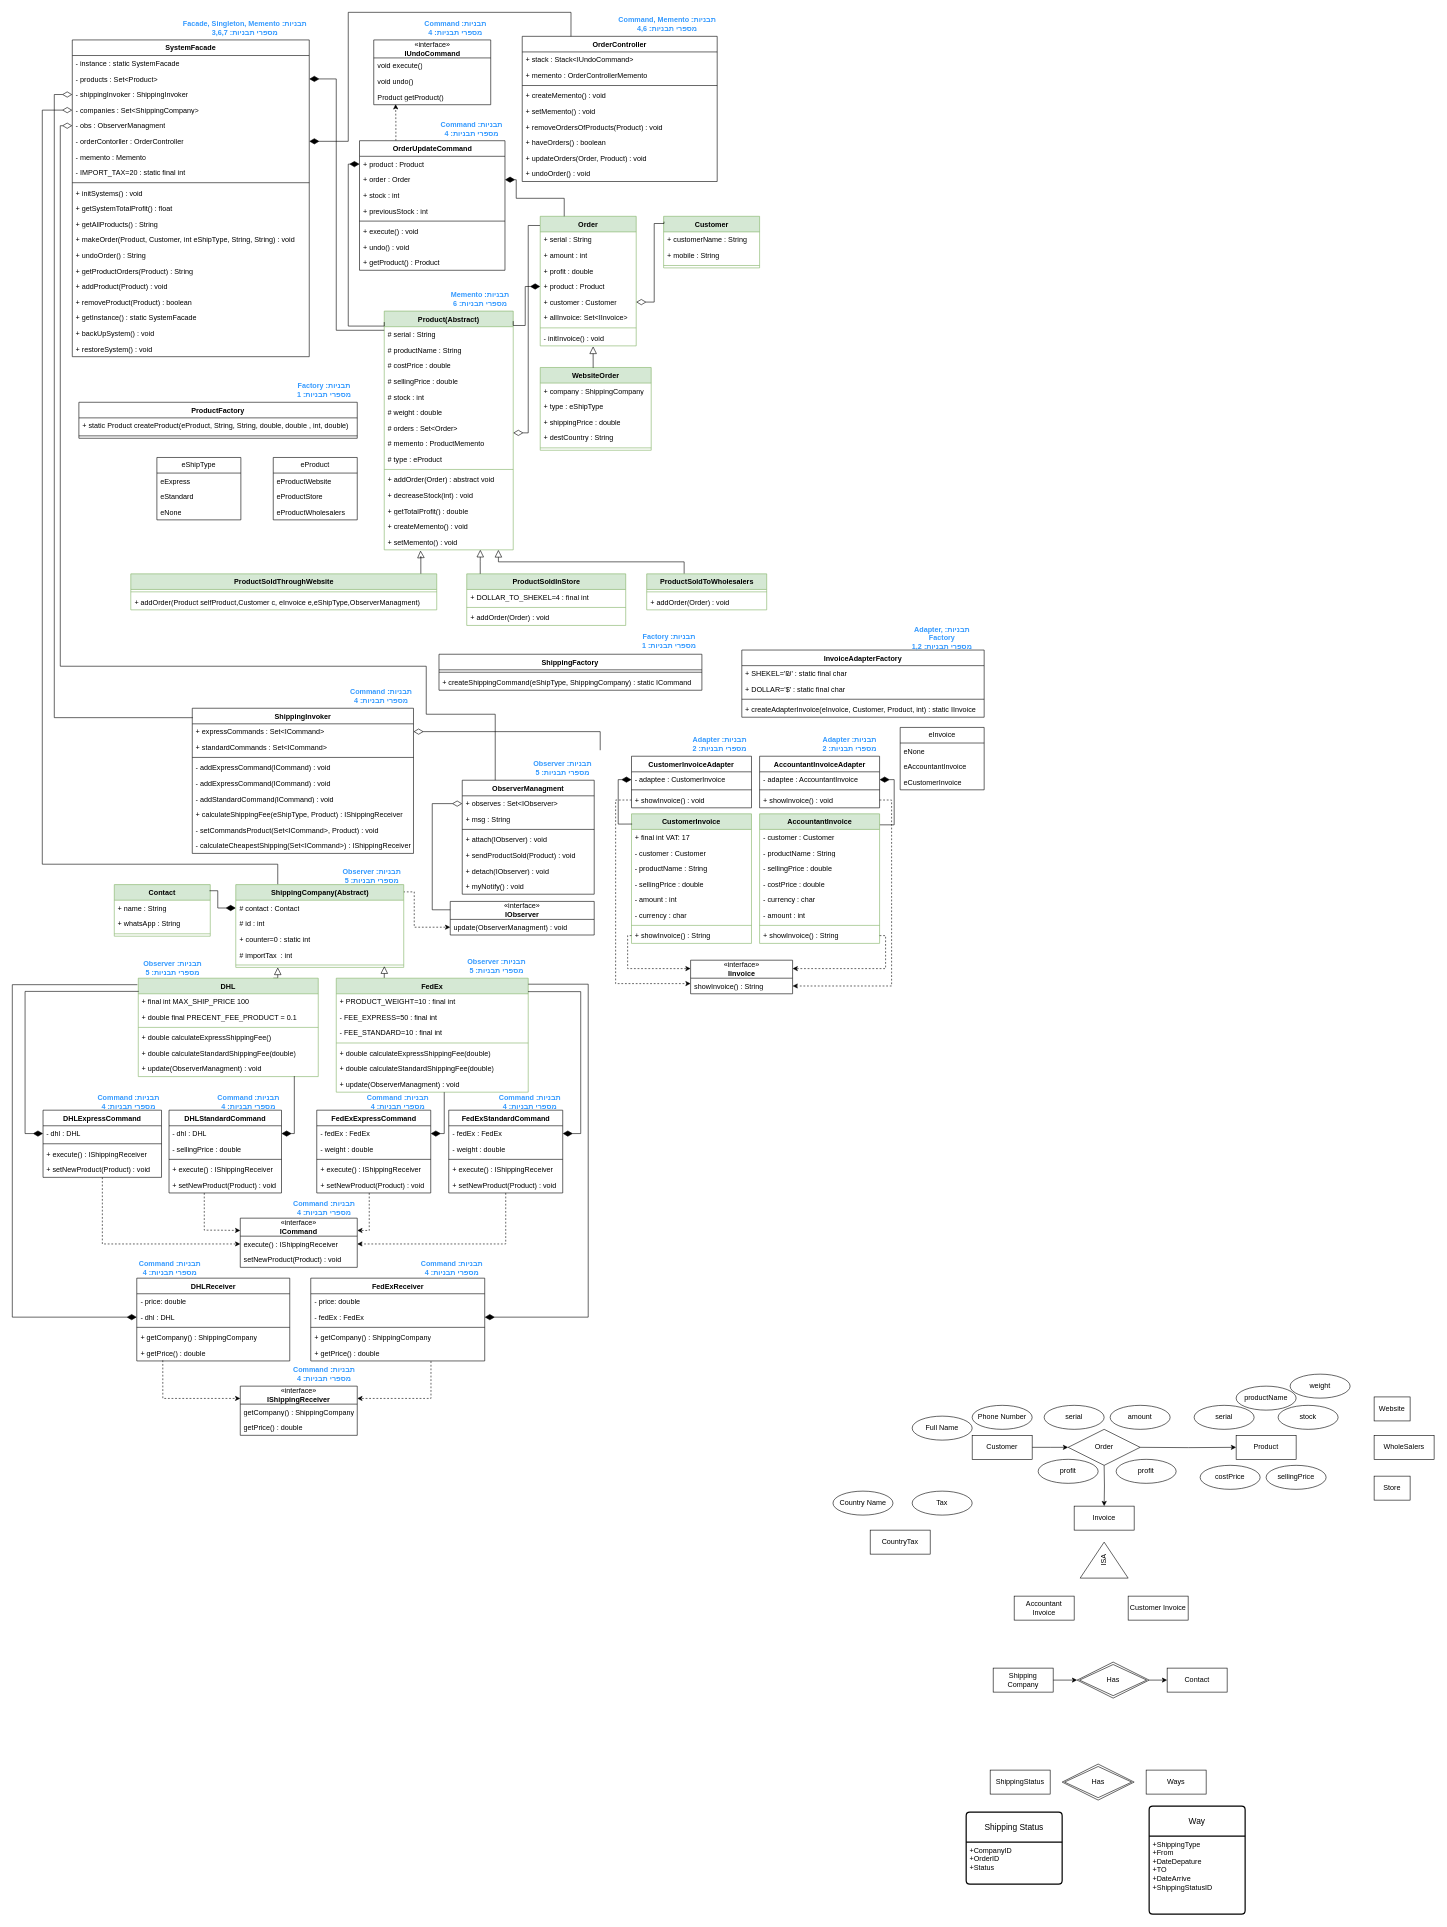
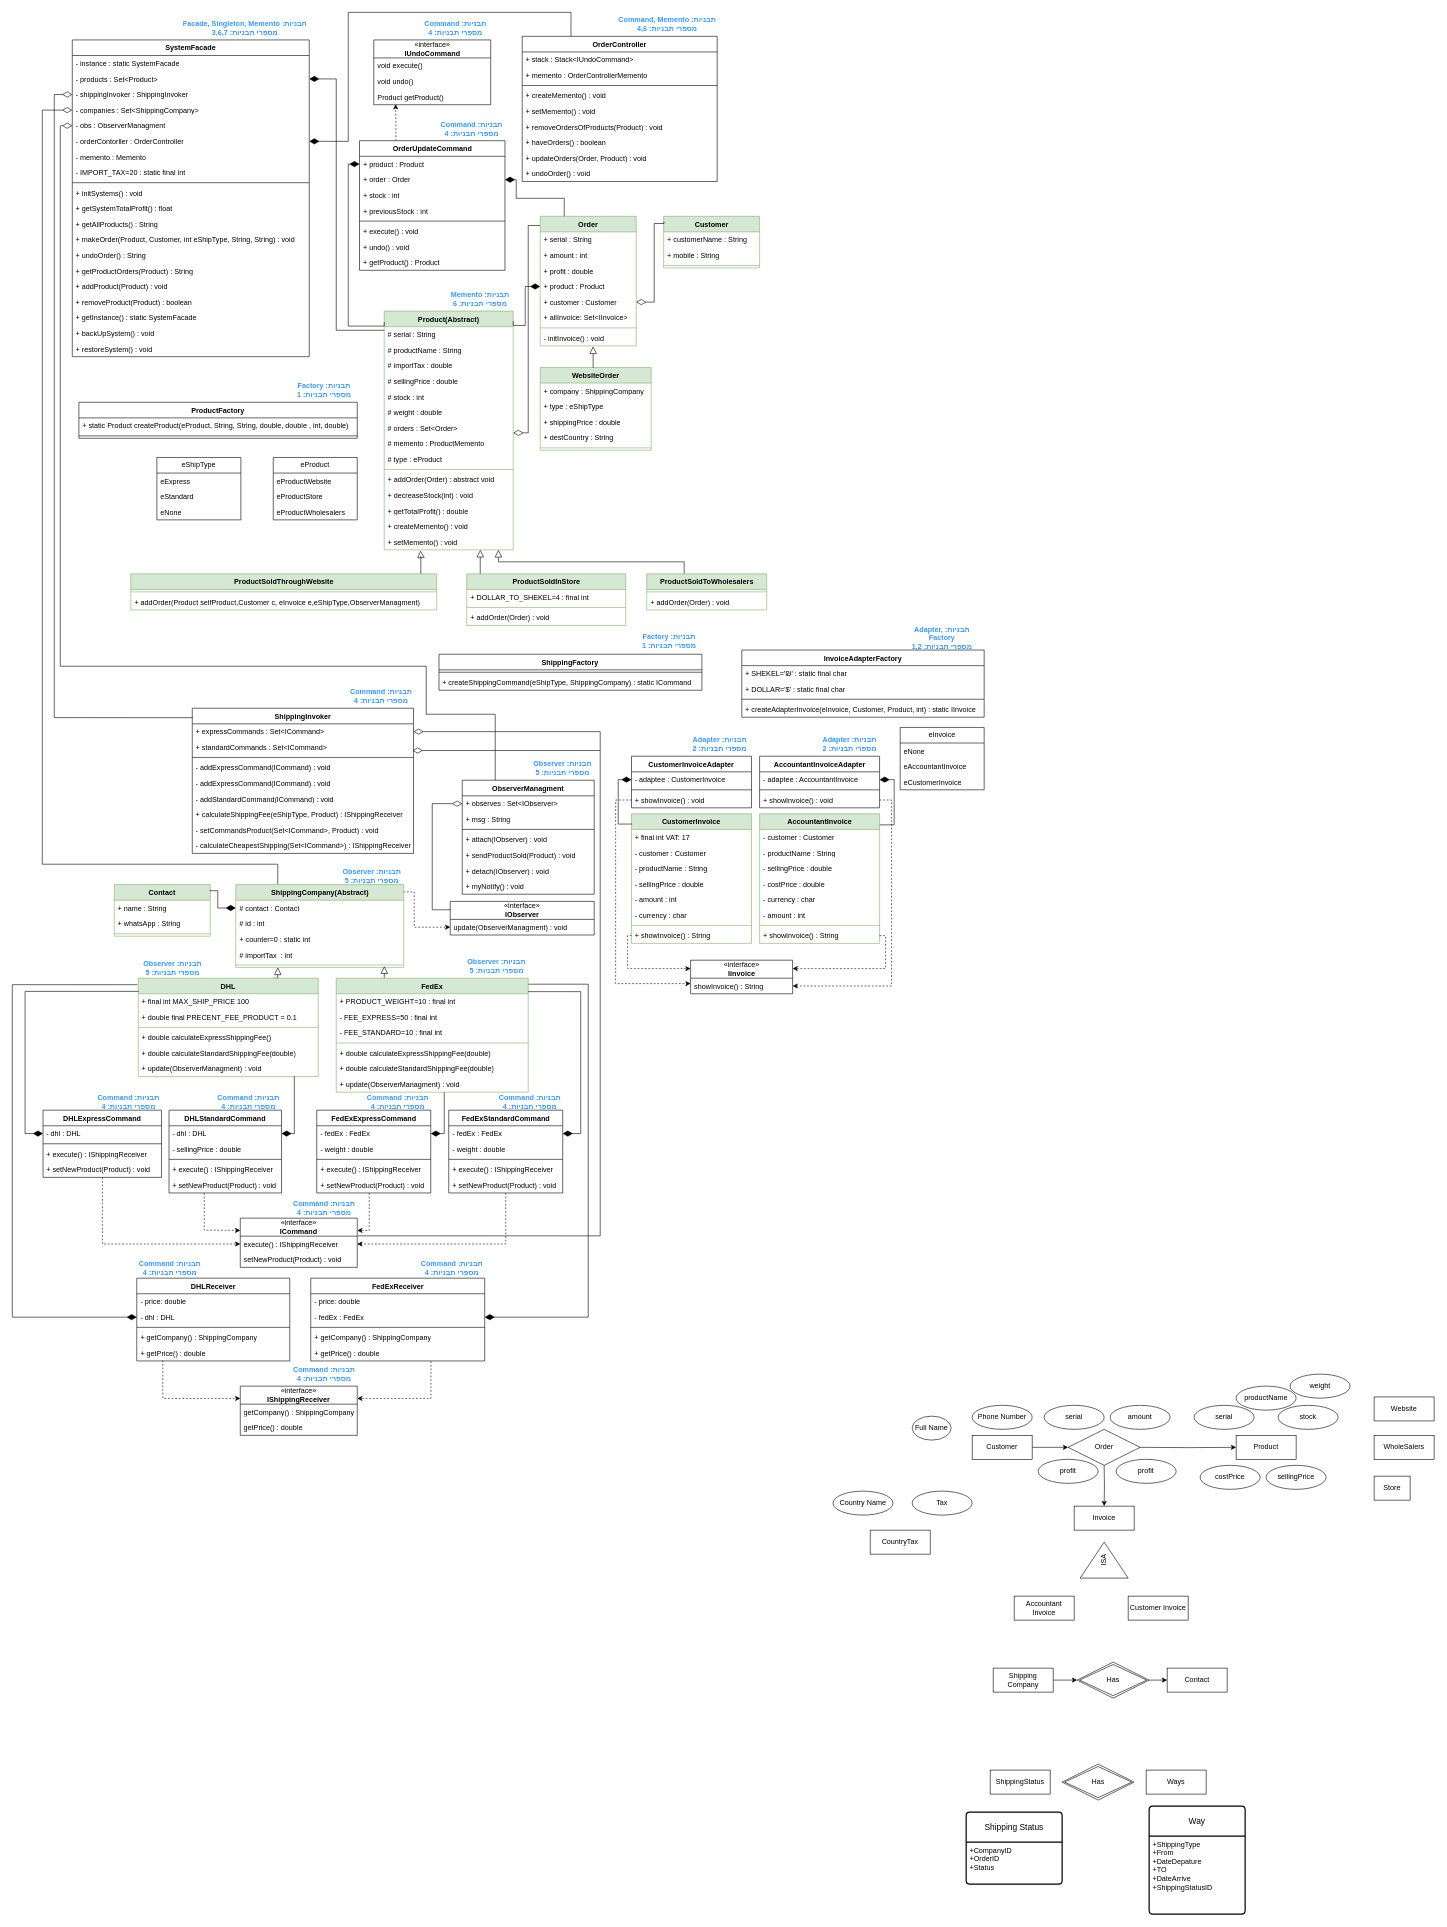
node "# costPrice : double": label "# costPrice : double" -> "# importTax : double"
edge "execute() : IShippingReceiver" -> "+ standardCommands : Set<ICommand>": added
node "Website": size 36x24 -> 60x24
node "Full Name": size 60x24 -> 39x24
